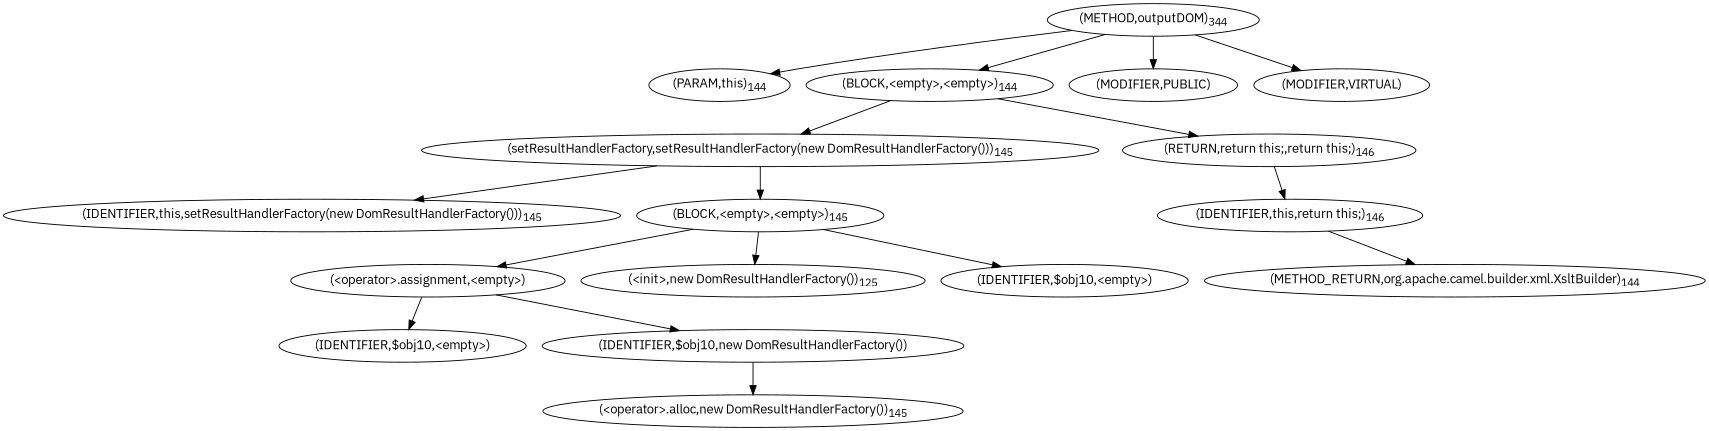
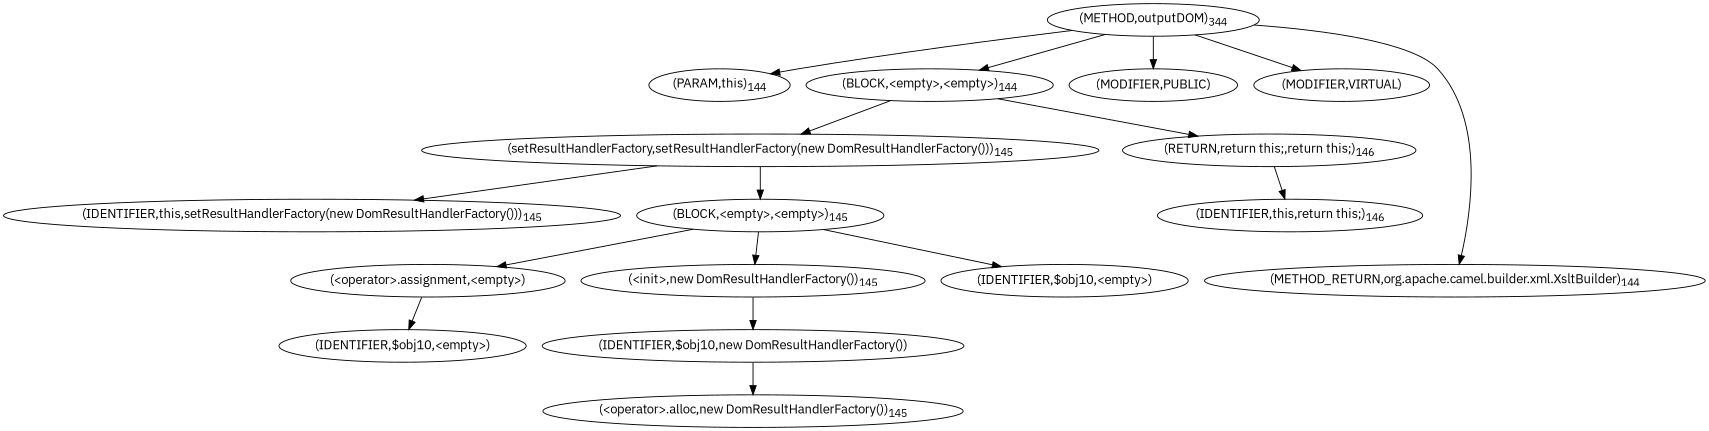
edge "(IDENTIFIER,this,return this;)" -> "(METHOD_RETURN,org.apache.camel.builder.xml.XsltBuilder)": now "(METHOD,outputDOM)" -> "(METHOD_RETURN,org.apache.camel.builder.xml.XsltBuilder)"
node "(<init>,new DomResultHandlerFactory())": text "125" -> "145"
edge "(<operator>.assignment,<empty>)" -> "(IDENTIFIER,$obj10,new DomResultHandlerFactory())": now "(<init>,new DomResultHandlerFactory())" -> "(IDENTIFIER,$obj10,new DomResultHandlerFactory())"
